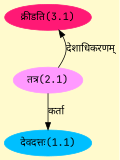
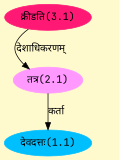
edge "तत्र(2.1)" -> "क्रीडति(3.1)": reversed
